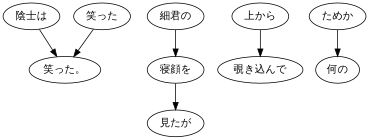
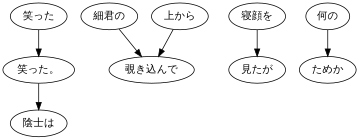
edge "細君の" -> "寝顔を": now "細君の" -> "覗き込んで"
edge "ためか" -> "何の": reversed
edge "陰士は" -> "笑った。": reversed
